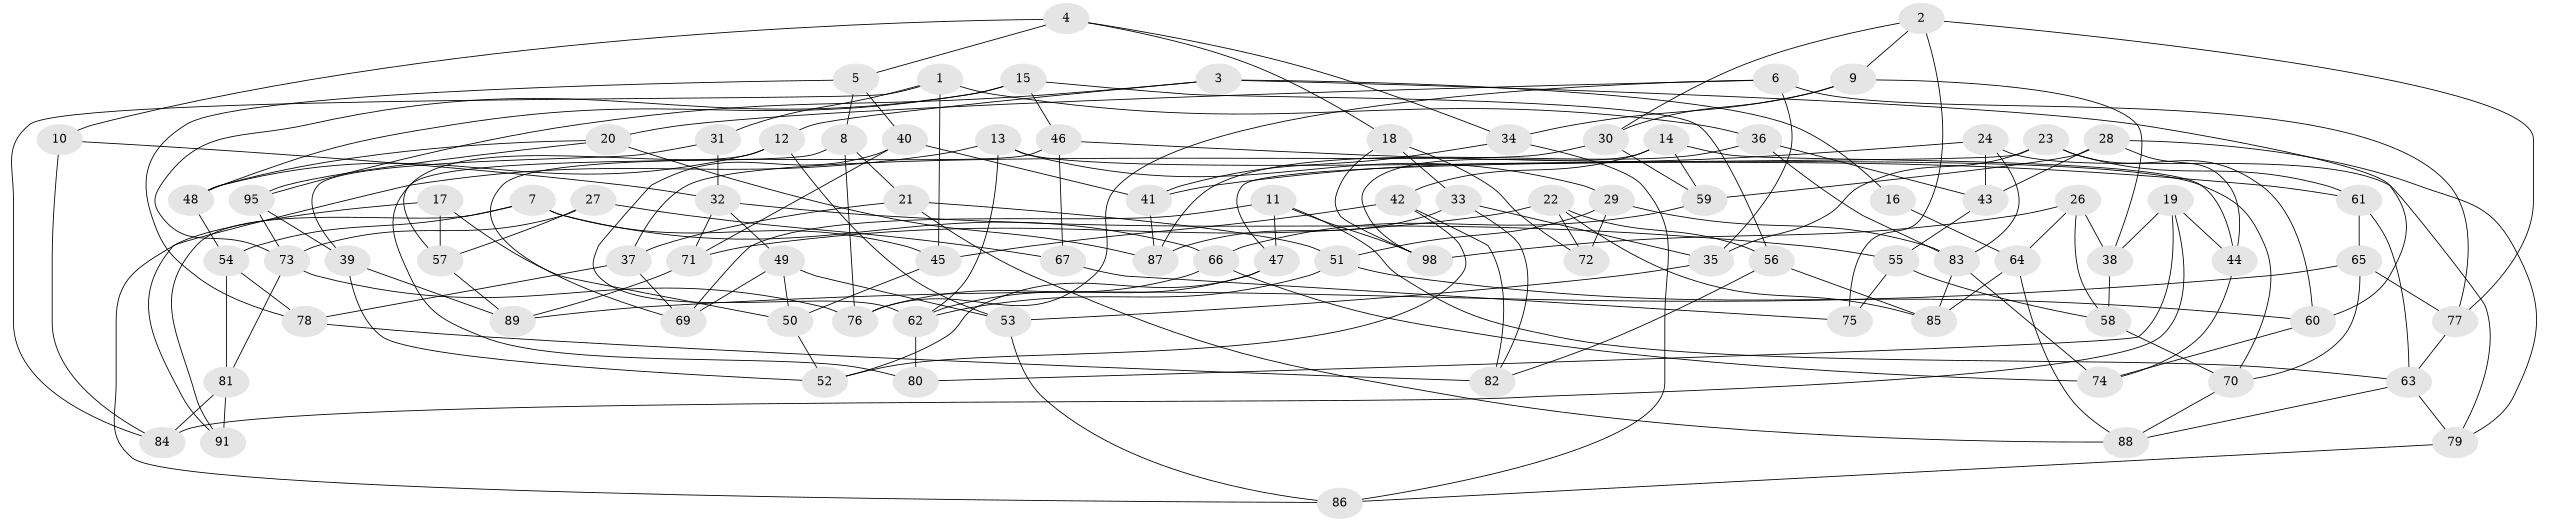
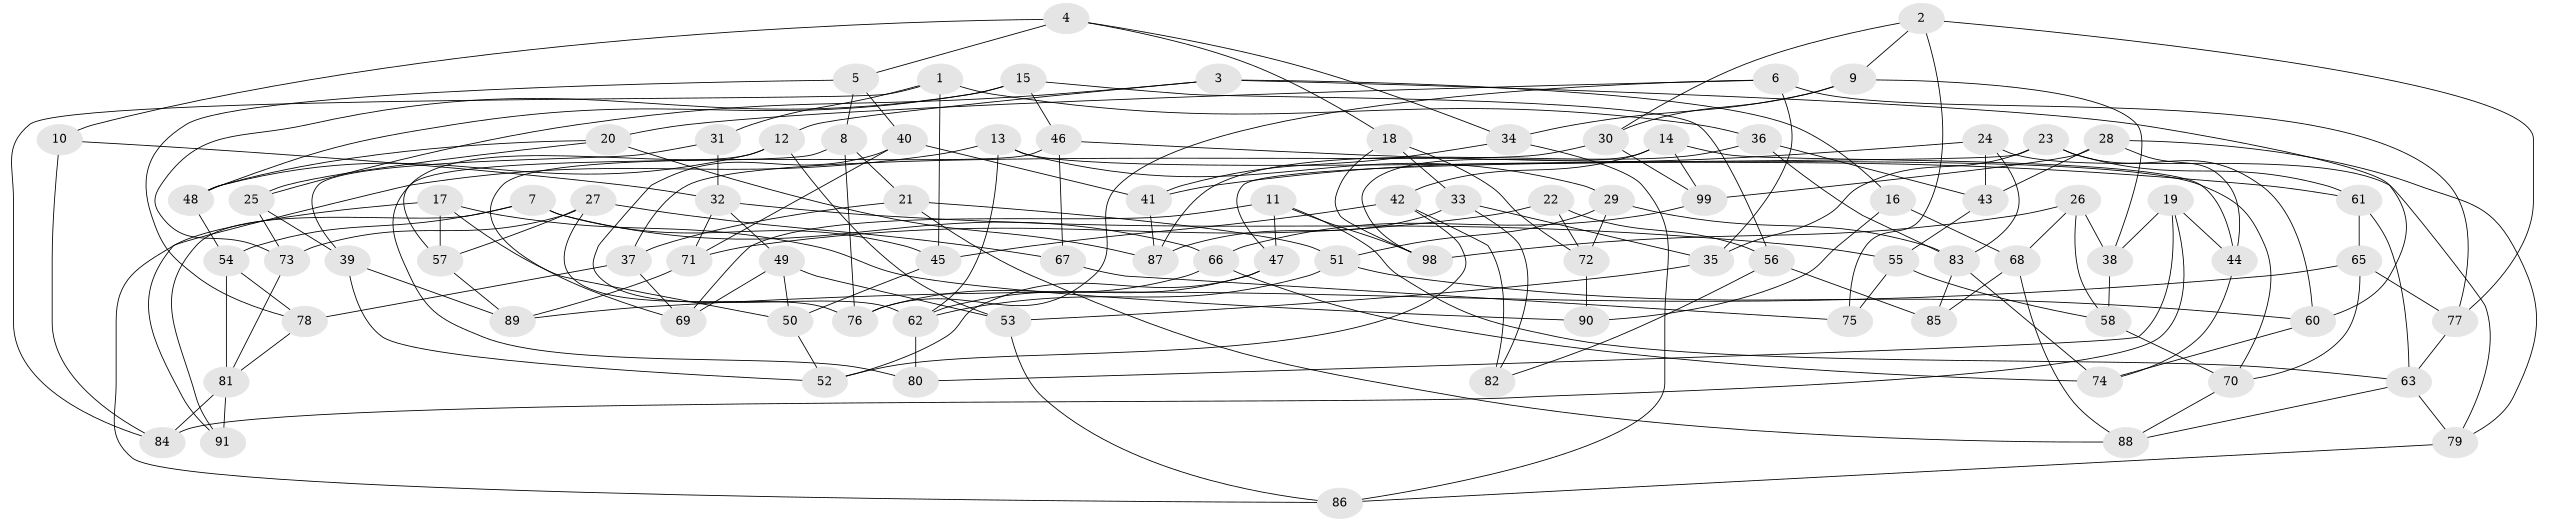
node "95": label "95" -> "25"
node "59": label "59" -> "99"
node "64": label "64" -> "68"
edge "22" -- "85": removed
edge "73" -- "76": now "27" -- "76"
node "90": added
edge "78" -- "82": now "78" -- "81"
